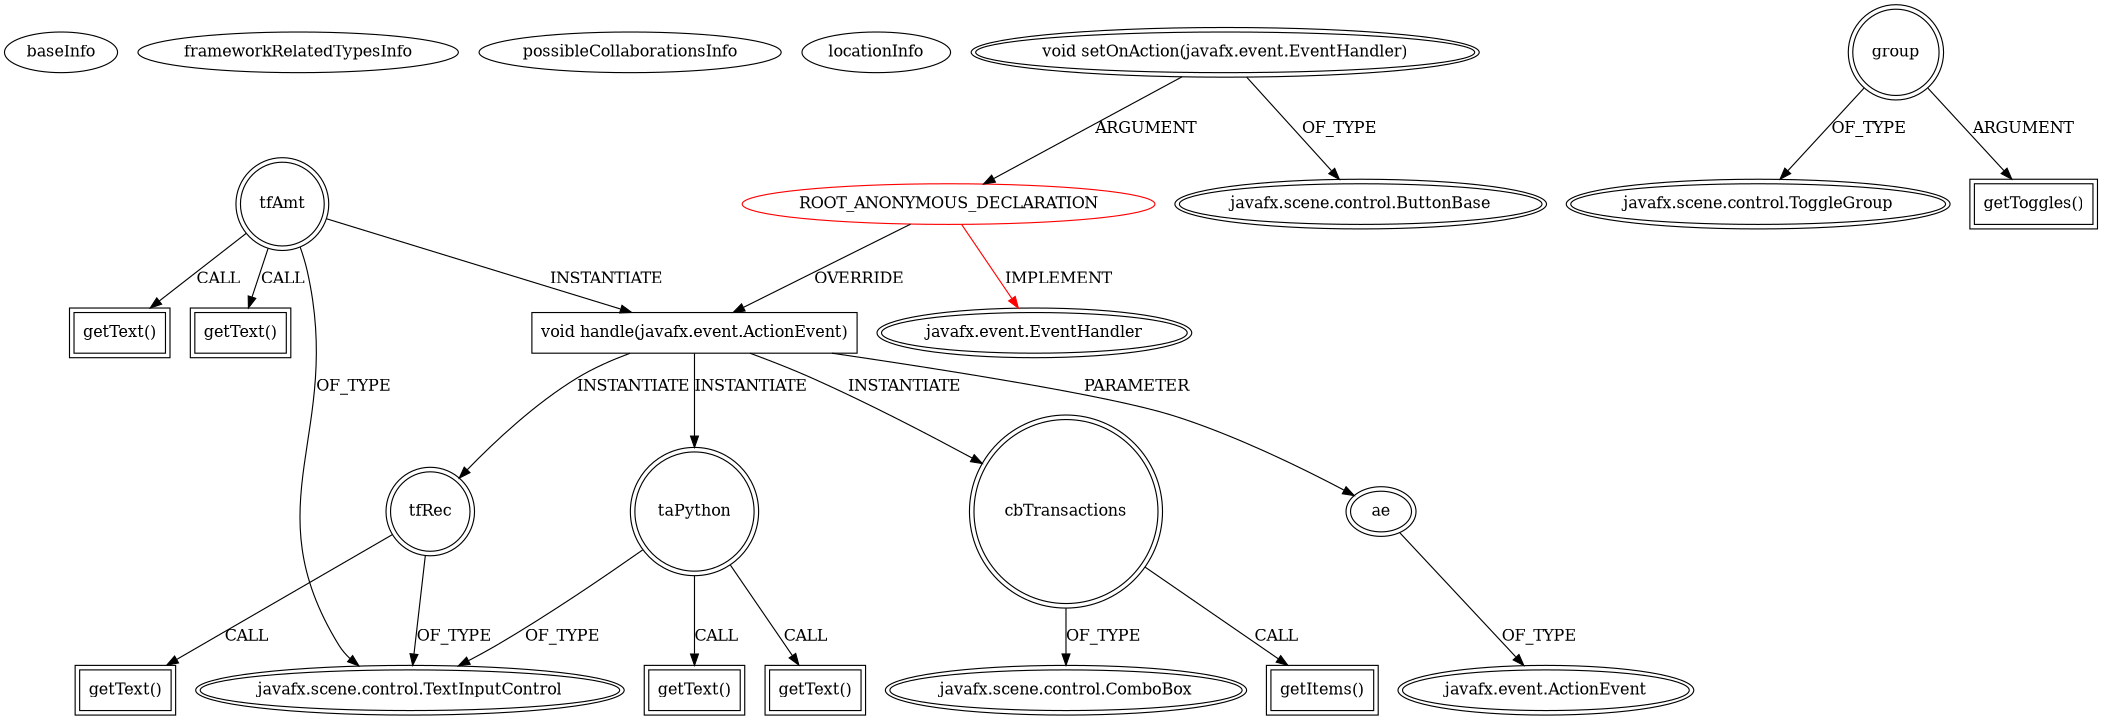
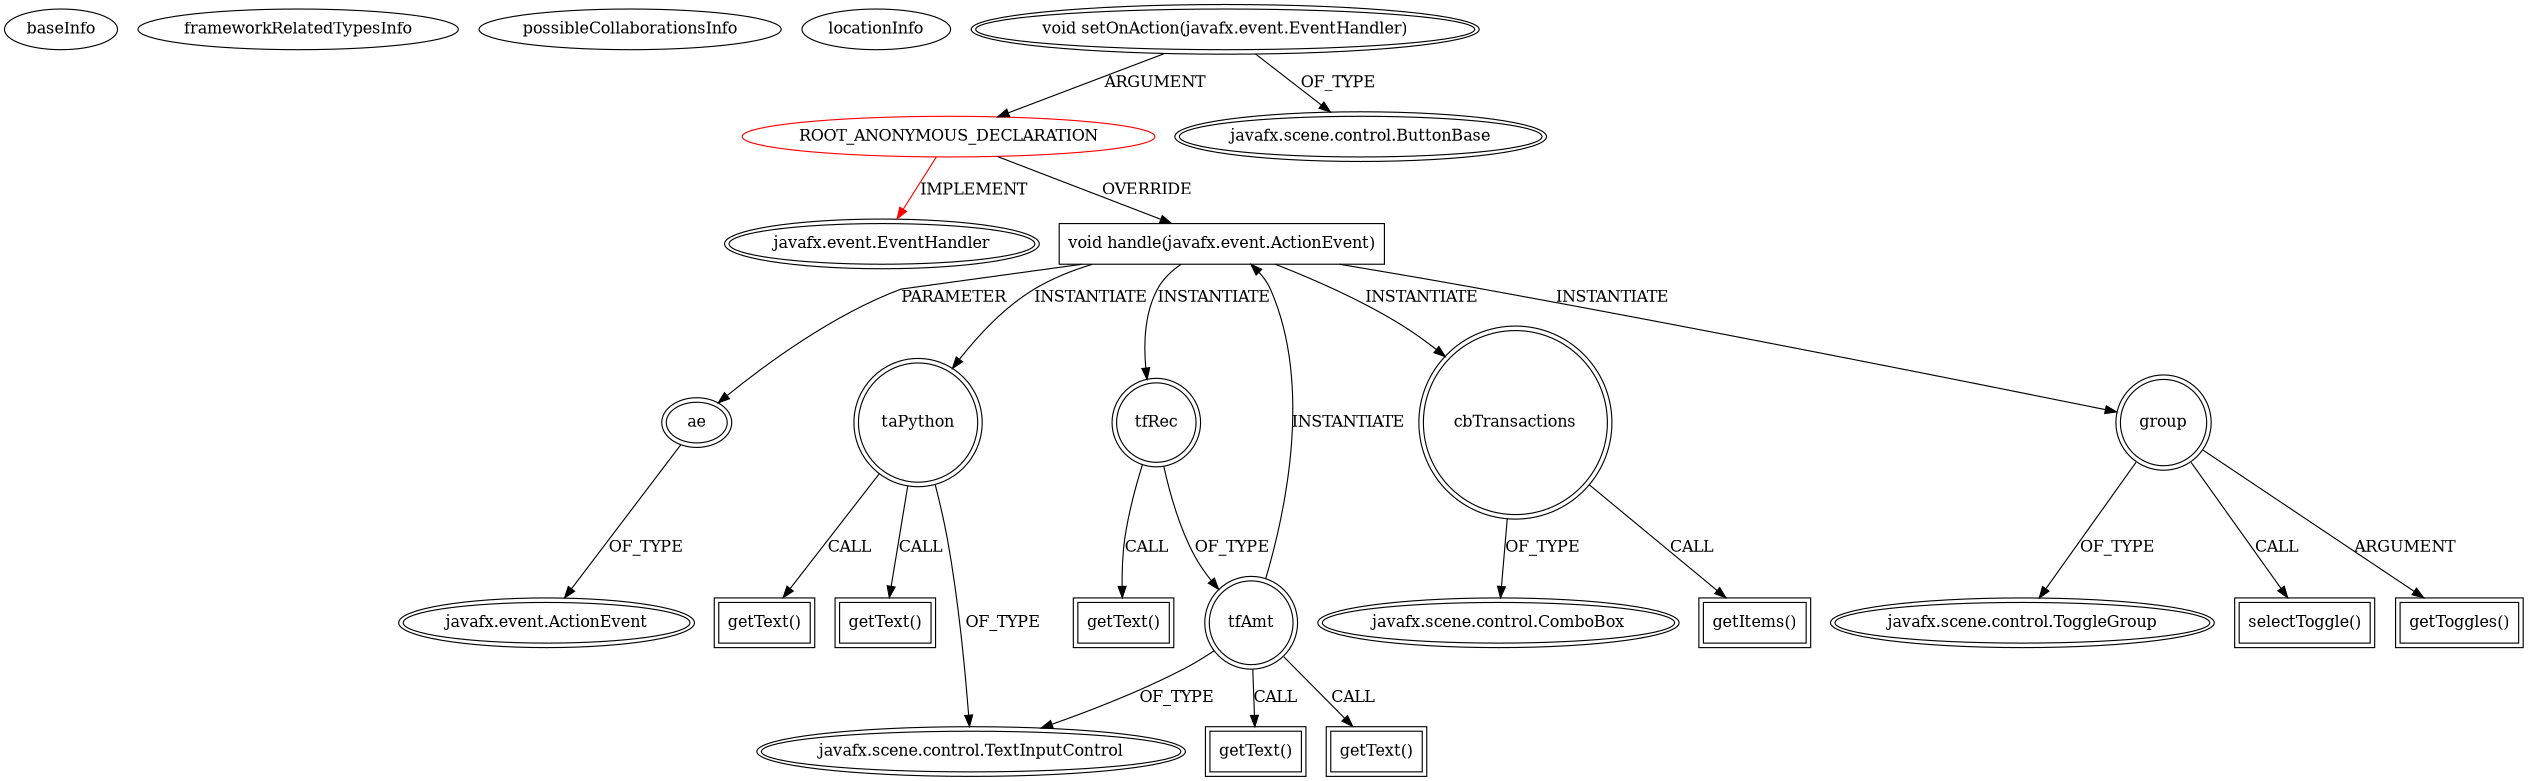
edge "void handle(javafx.event.ActionEvent)" -> "group": added, label "INSTANTIATE"
edge "tfRec" -> "javafx.scene.control.TextInputControl": now "tfRec" -> "tfAmt"
node "selectToggle()": added
